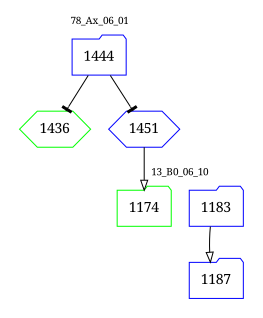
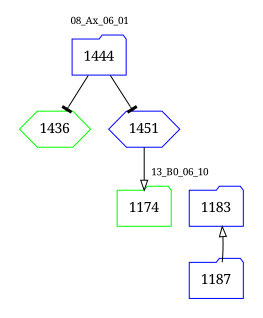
cluster "78_Ax_06_01": label "78_Ax_06_01" -> "08_Ax_06_01"
edge "1183" -> "1187": reversed
